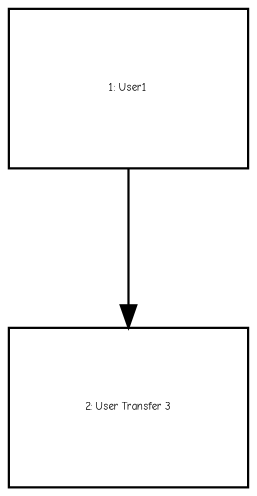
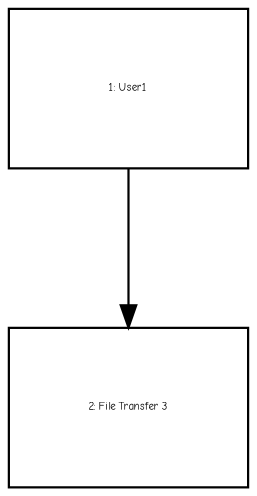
node "2: User Transfer 3": label "2: User Transfer 3" -> "2: File Transfer 3"
